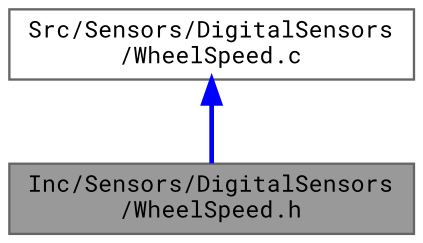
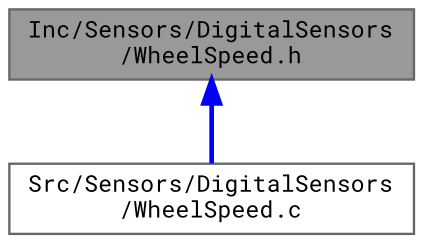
edge "Inc/Sensors/DigitalSensors /WheelSpeed.h" -> "Src/Sensors/DigitalSensors /WheelSpeed.c": reversed
